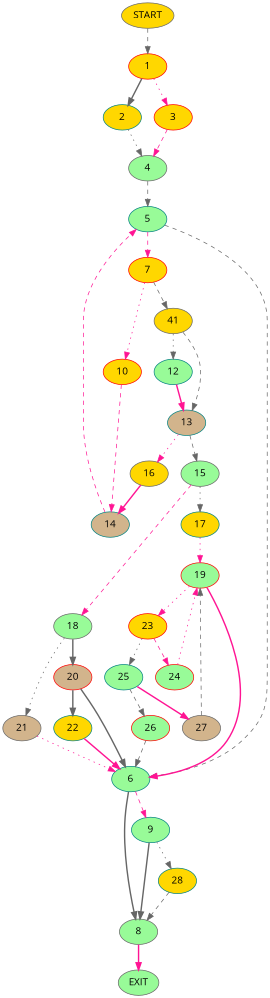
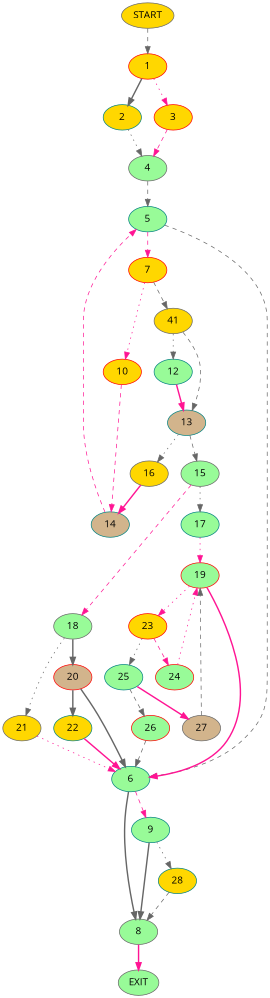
edge "13" -> "16": color deeppink -> gray40
node "17": fillcolor gold -> palegreen
node "21": fillcolor tan -> gold
